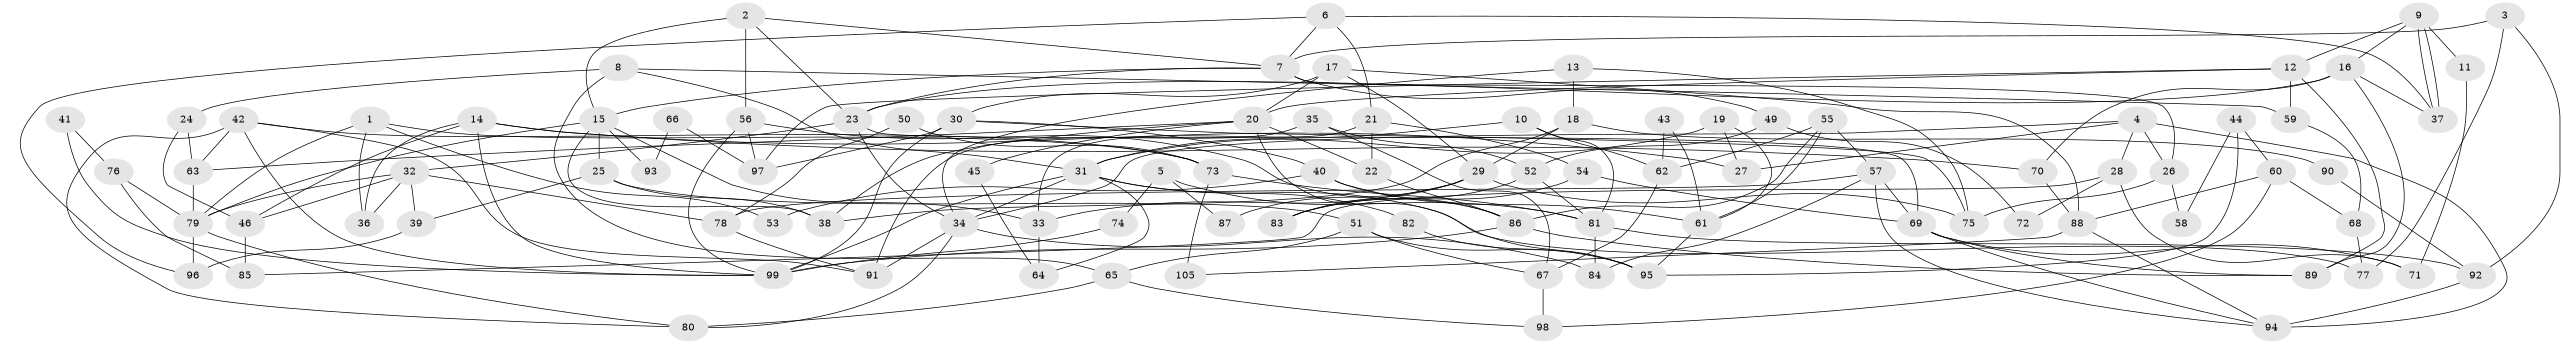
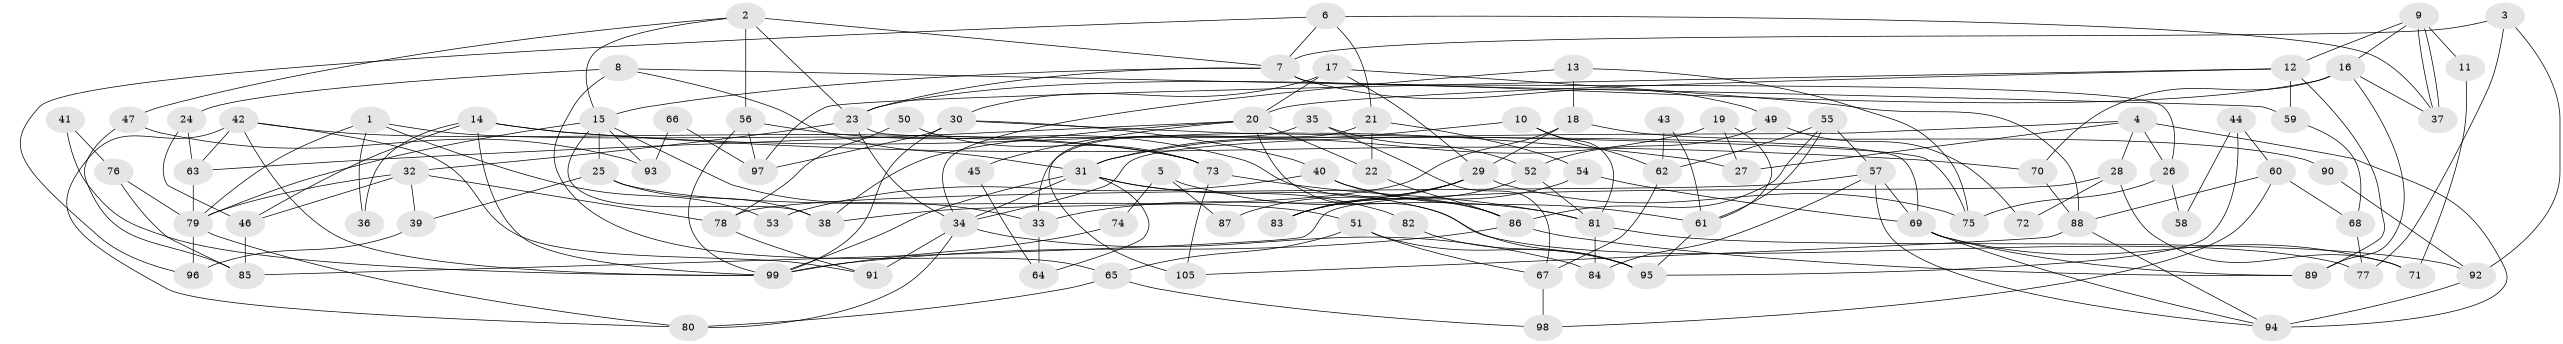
node "47": added
edge "35" -- "91": now "35" -- "105"
edge "32" -- "36": removed
